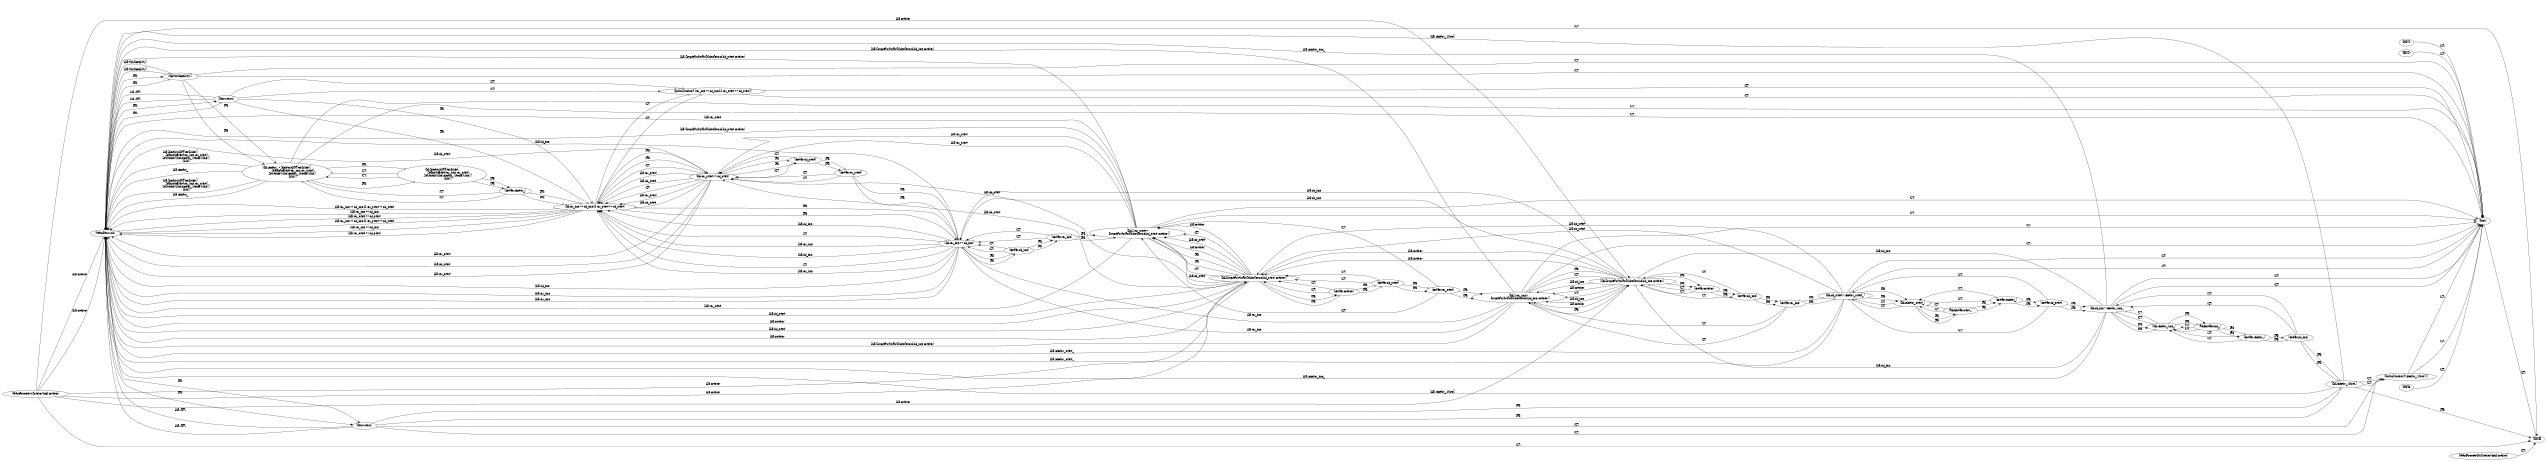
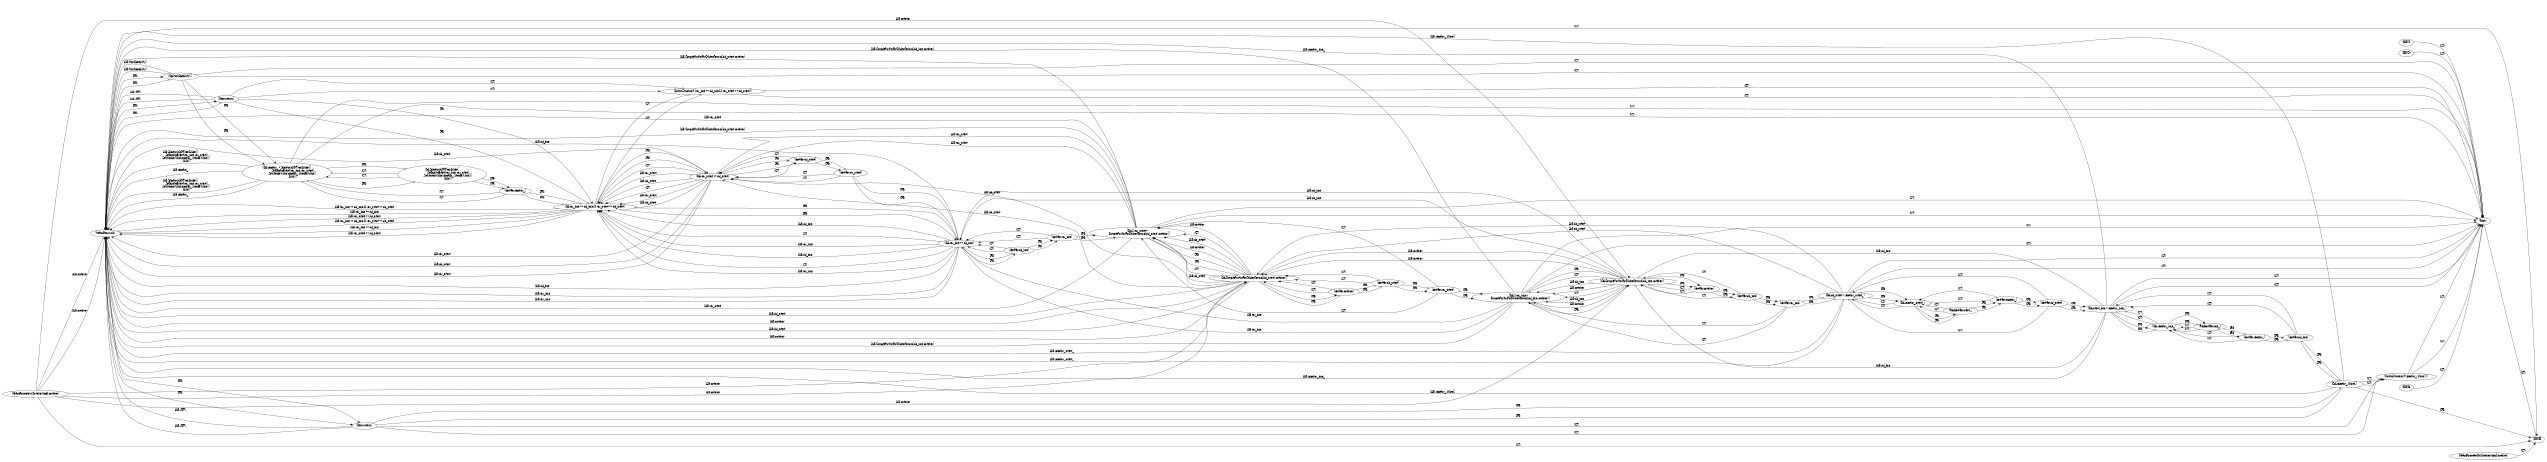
node "(Call,old_base = selection_.base_)": label "(Call,old_base = selection_.base_)" -> "(Call,extent_base = selection_.base_)"
